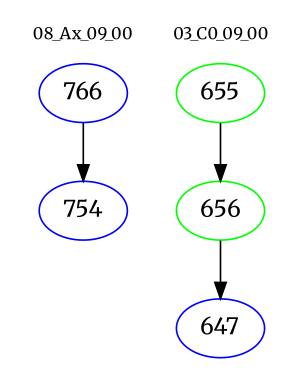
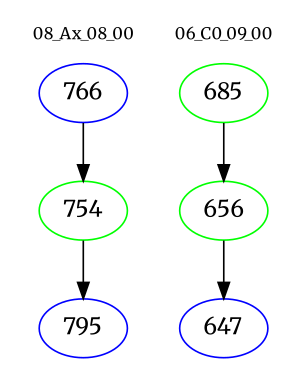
cluster "08_Ax_09_00": label "08_Ax_09_00" -> "08_Ax_08_00"
cluster "03_C0_09_00": label "03_C0_09_00" -> "06_C0_09_00"
node "655": label "655" -> "685"
node "754": color blue -> green
node "795": added
